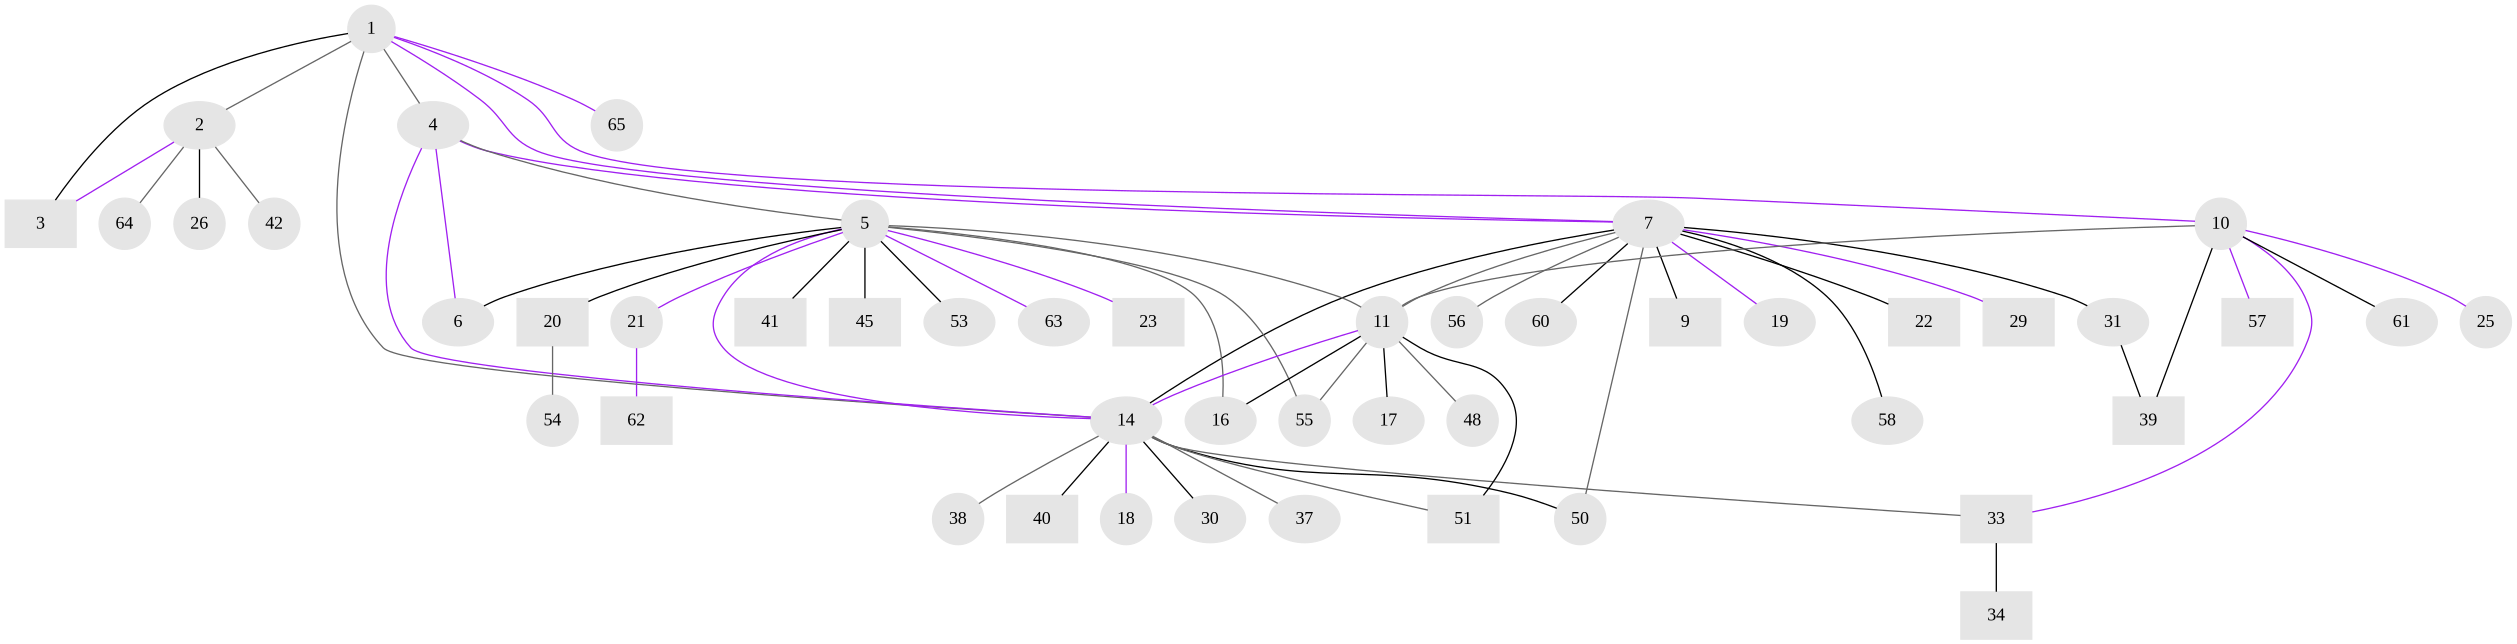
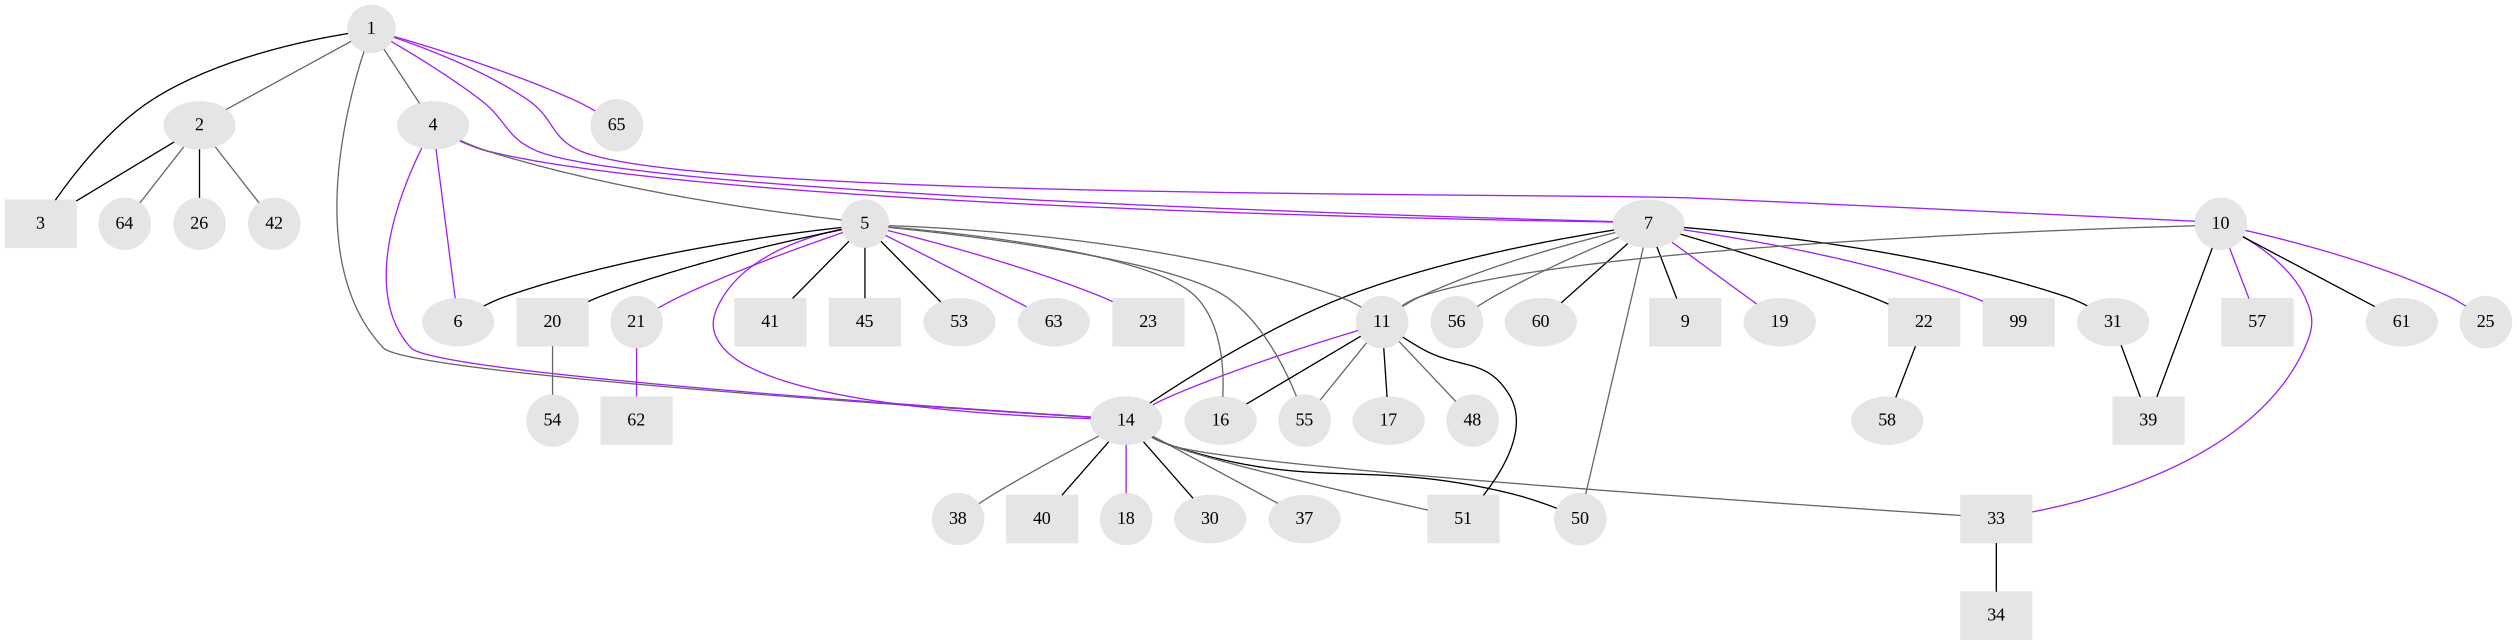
edge "2" -- "3": color purple -> black
edge "7" -- "58": now "22" -- "58"
node "29": label "29" -> "99"
